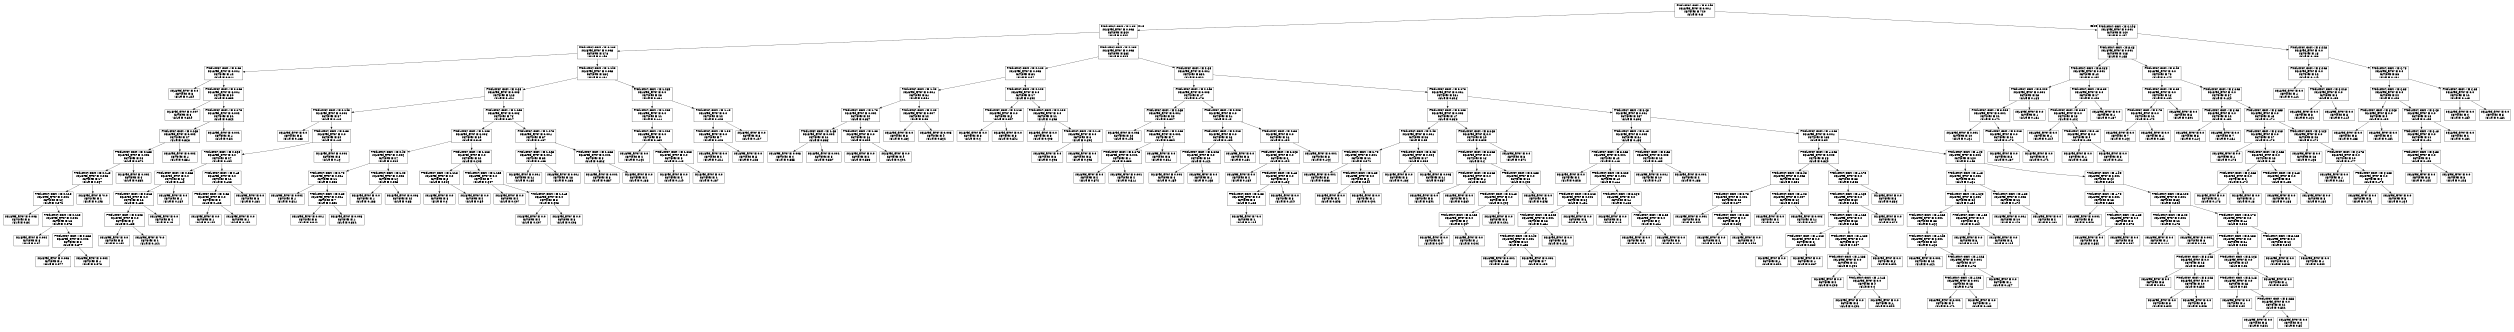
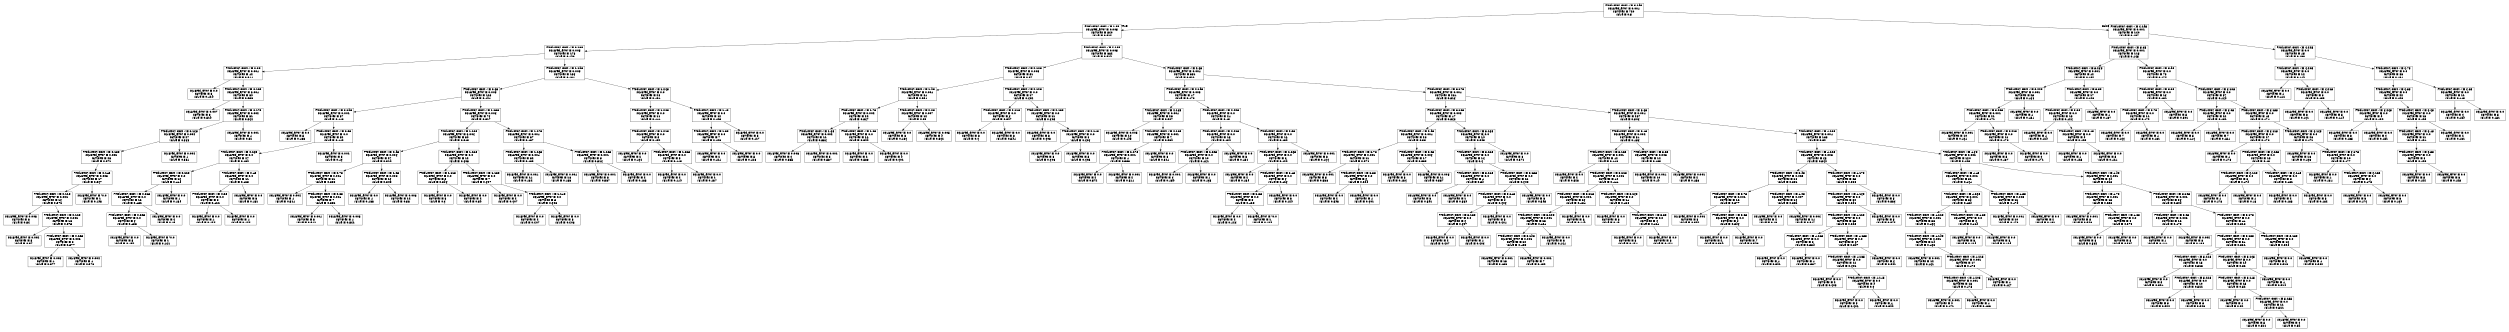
node "squared_error = 0.002 samples = 6 value = 0.581": removed
node "squared_error = 0.0 samples = 2 value = 0.426": added
